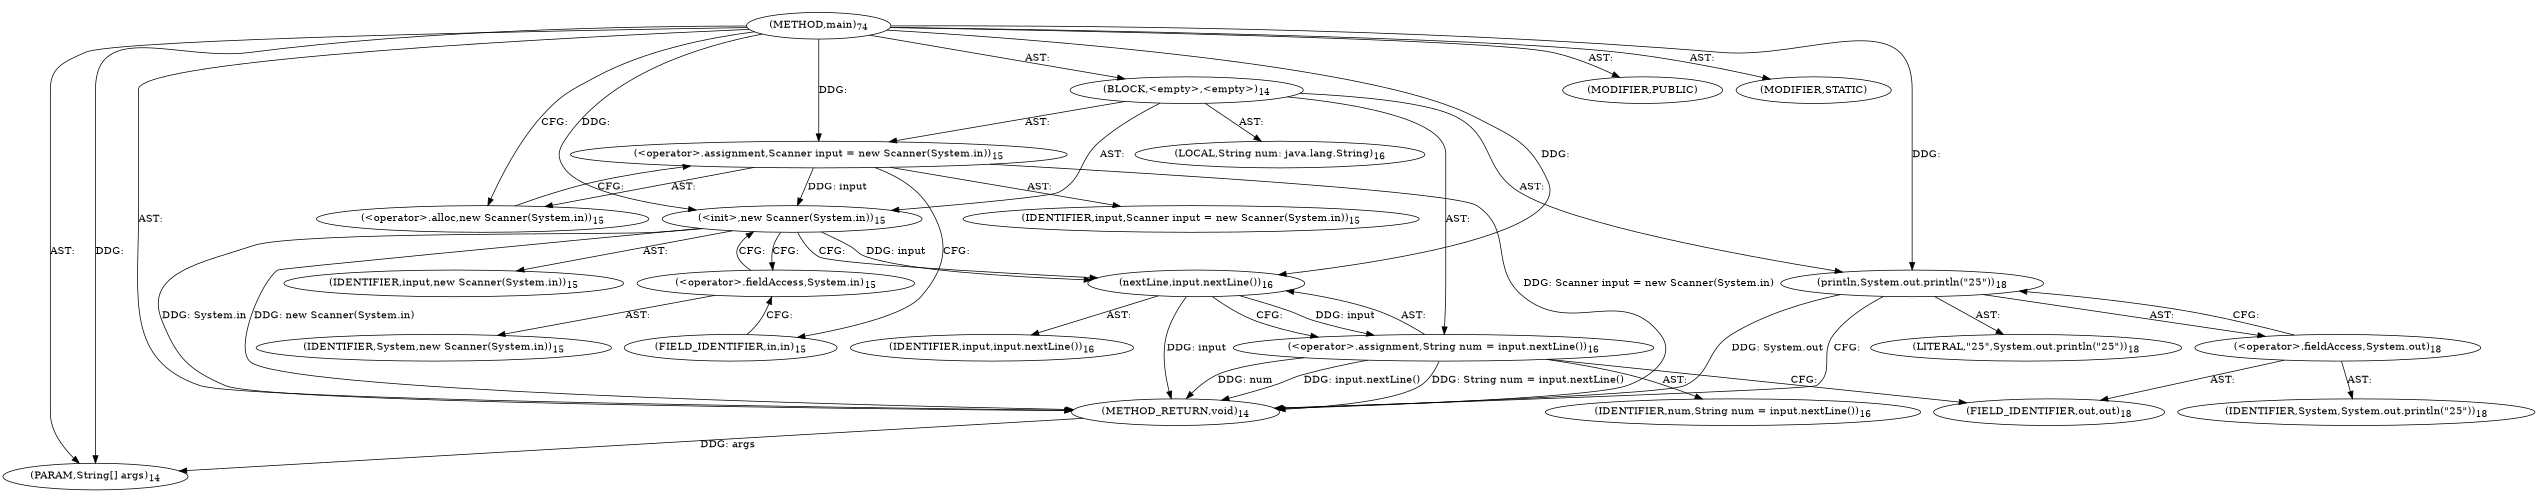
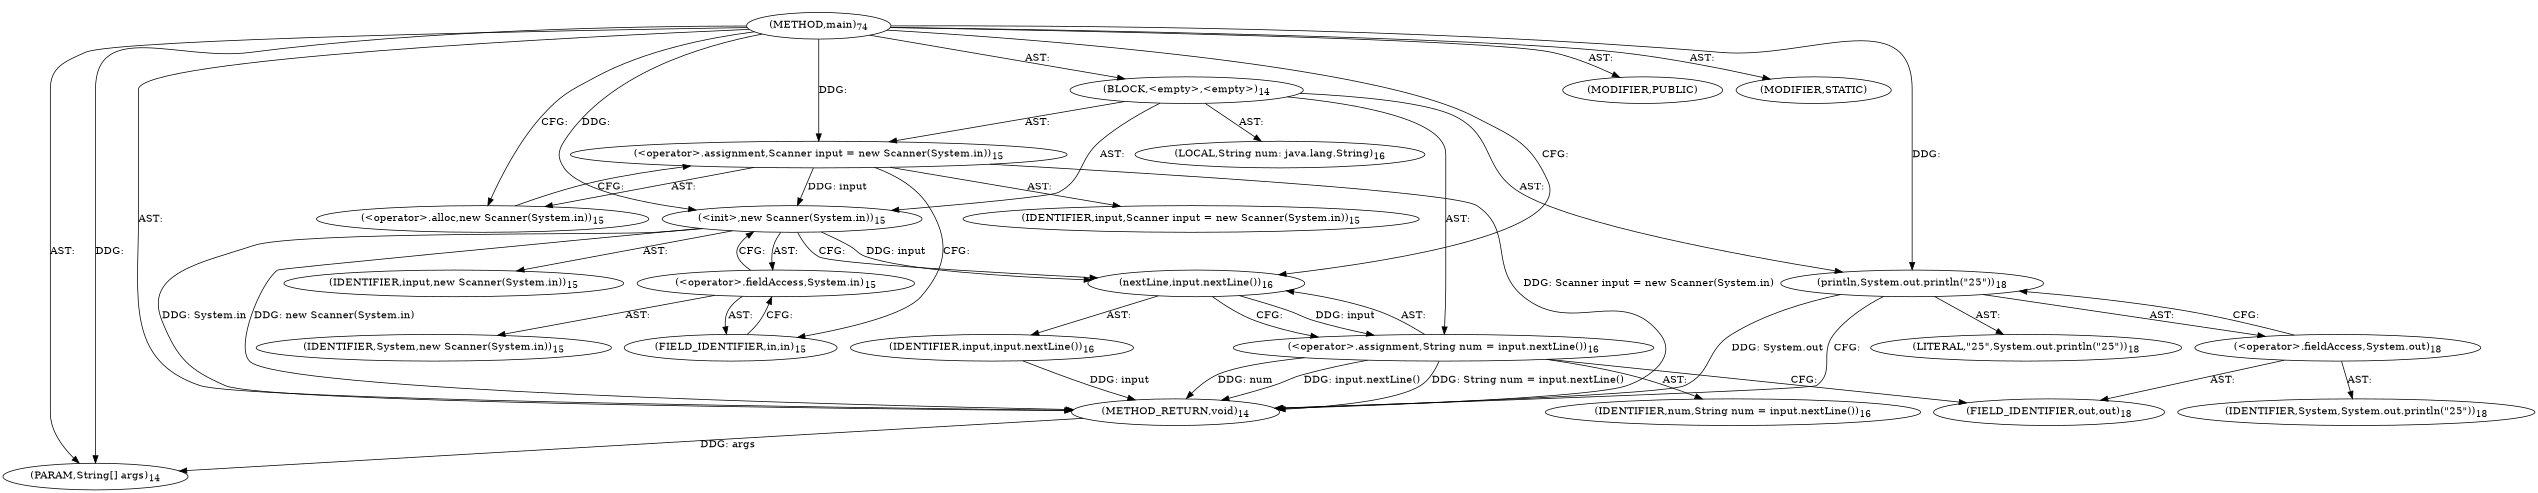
edge "(METHOD,main)" -> "(nextLine,input.nextLine())": label "DDG: " -> "CFG: "
edge "(<init>,new Scanner(System.in))" -> "(<operator>.fieldAccess,System.in)": label "CFG: " -> "AST: "
edge "(<operator>.fieldAccess,System.in)" -> "(FIELD_IDENTIFIER,in,in)": added, label "AST:"
edge "(nextLine,input.nextLine())" -> "(METHOD_RETURN,void)": now "(IDENTIFIER,input,input.nextLine())" -> "(METHOD_RETURN,void)"
